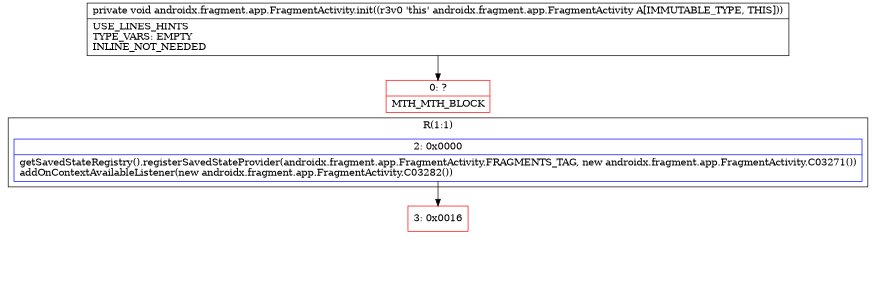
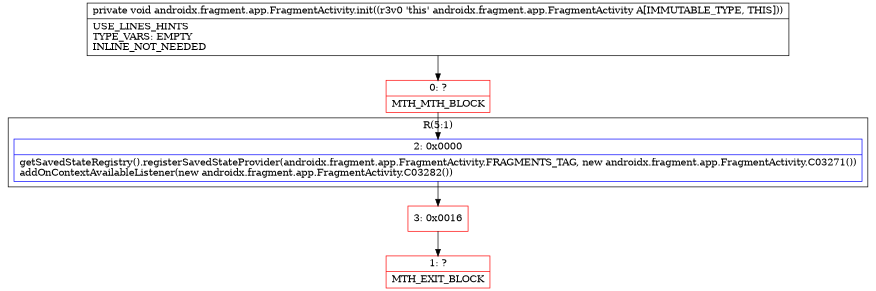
edge "0: ?" -> "2: 0x0000": added
cluster "R(1:1)": label "R(1:1)" -> "R(5:1)"
node "1: ?": added
